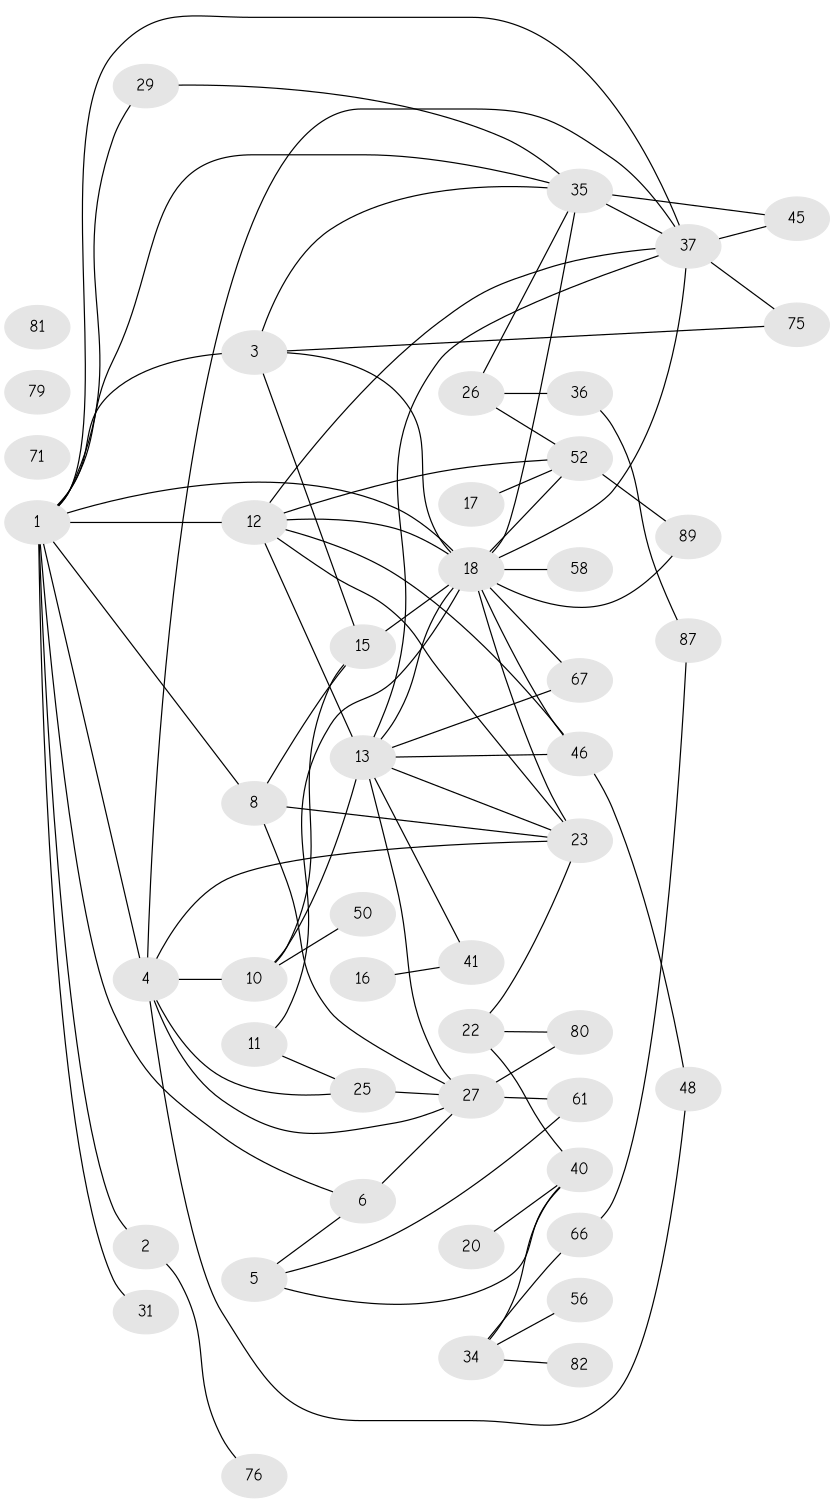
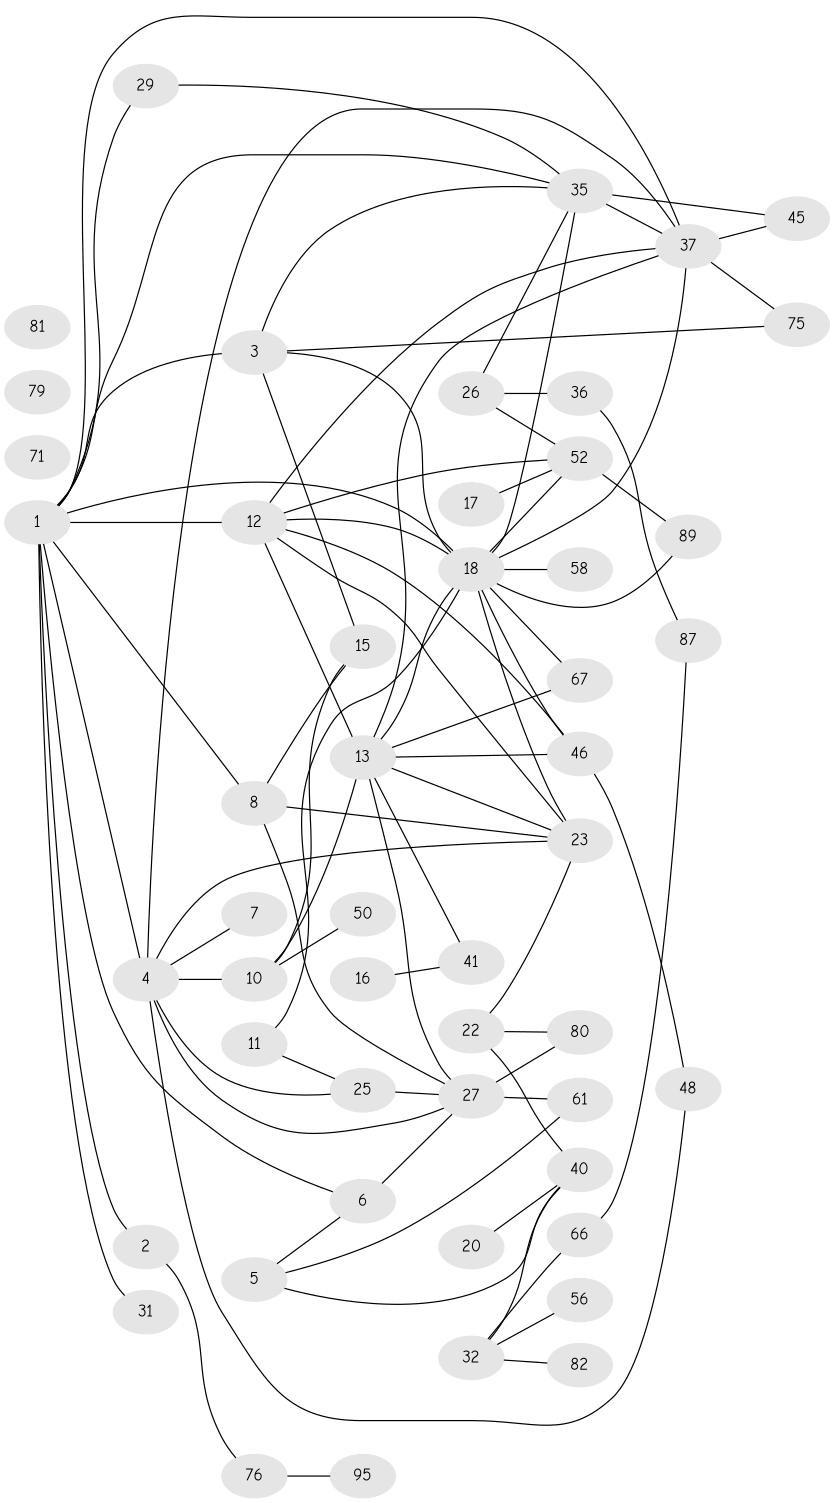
edge "18" -- "15": removed
node "7": added
node "34": label "34" -> "32"
node "95": added
